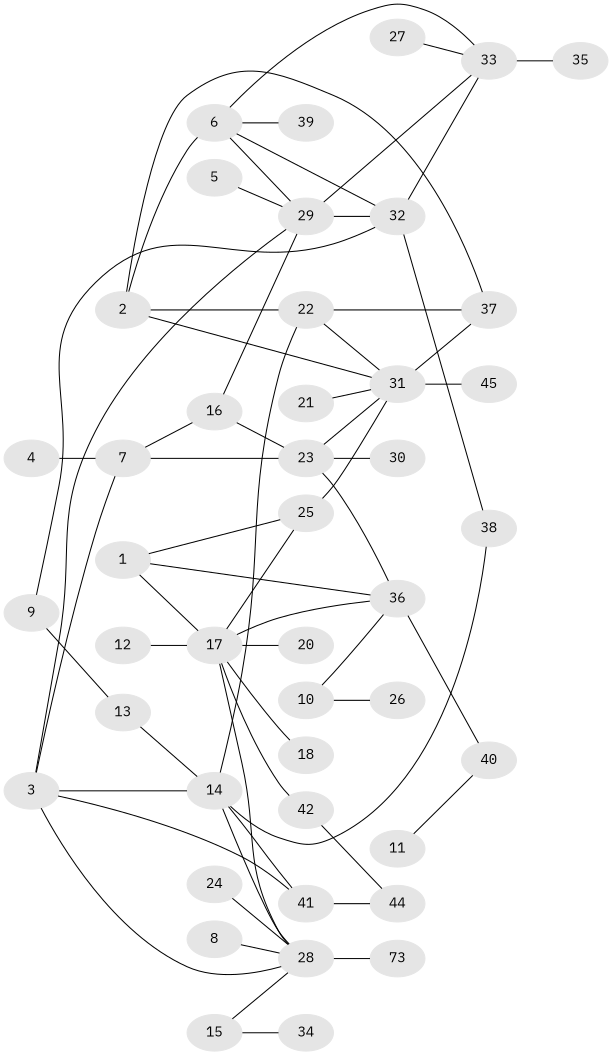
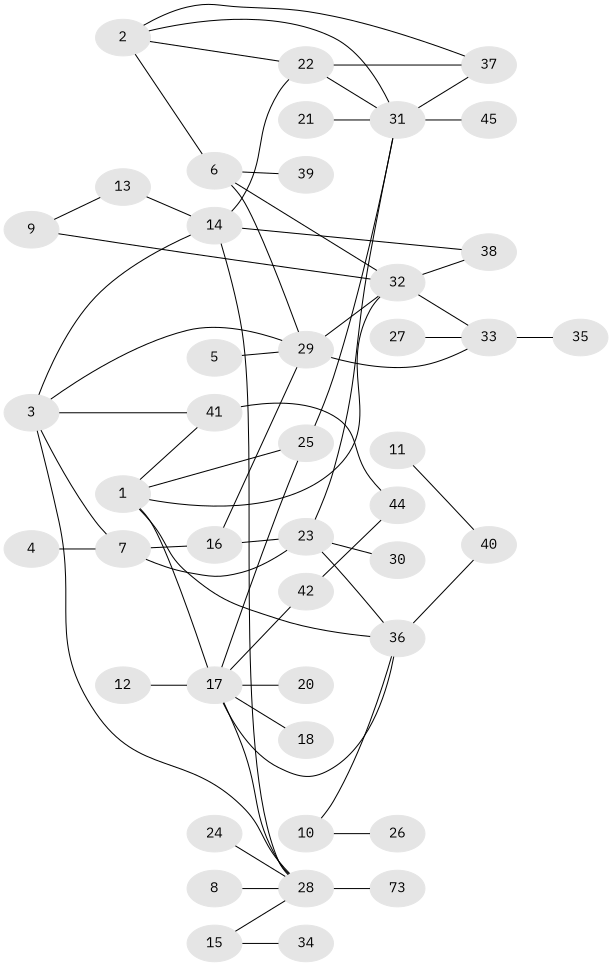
edge "33" -- "6": removed
edge "32" -- "1": added
edge "14" -- "41": now "1" -- "41"
